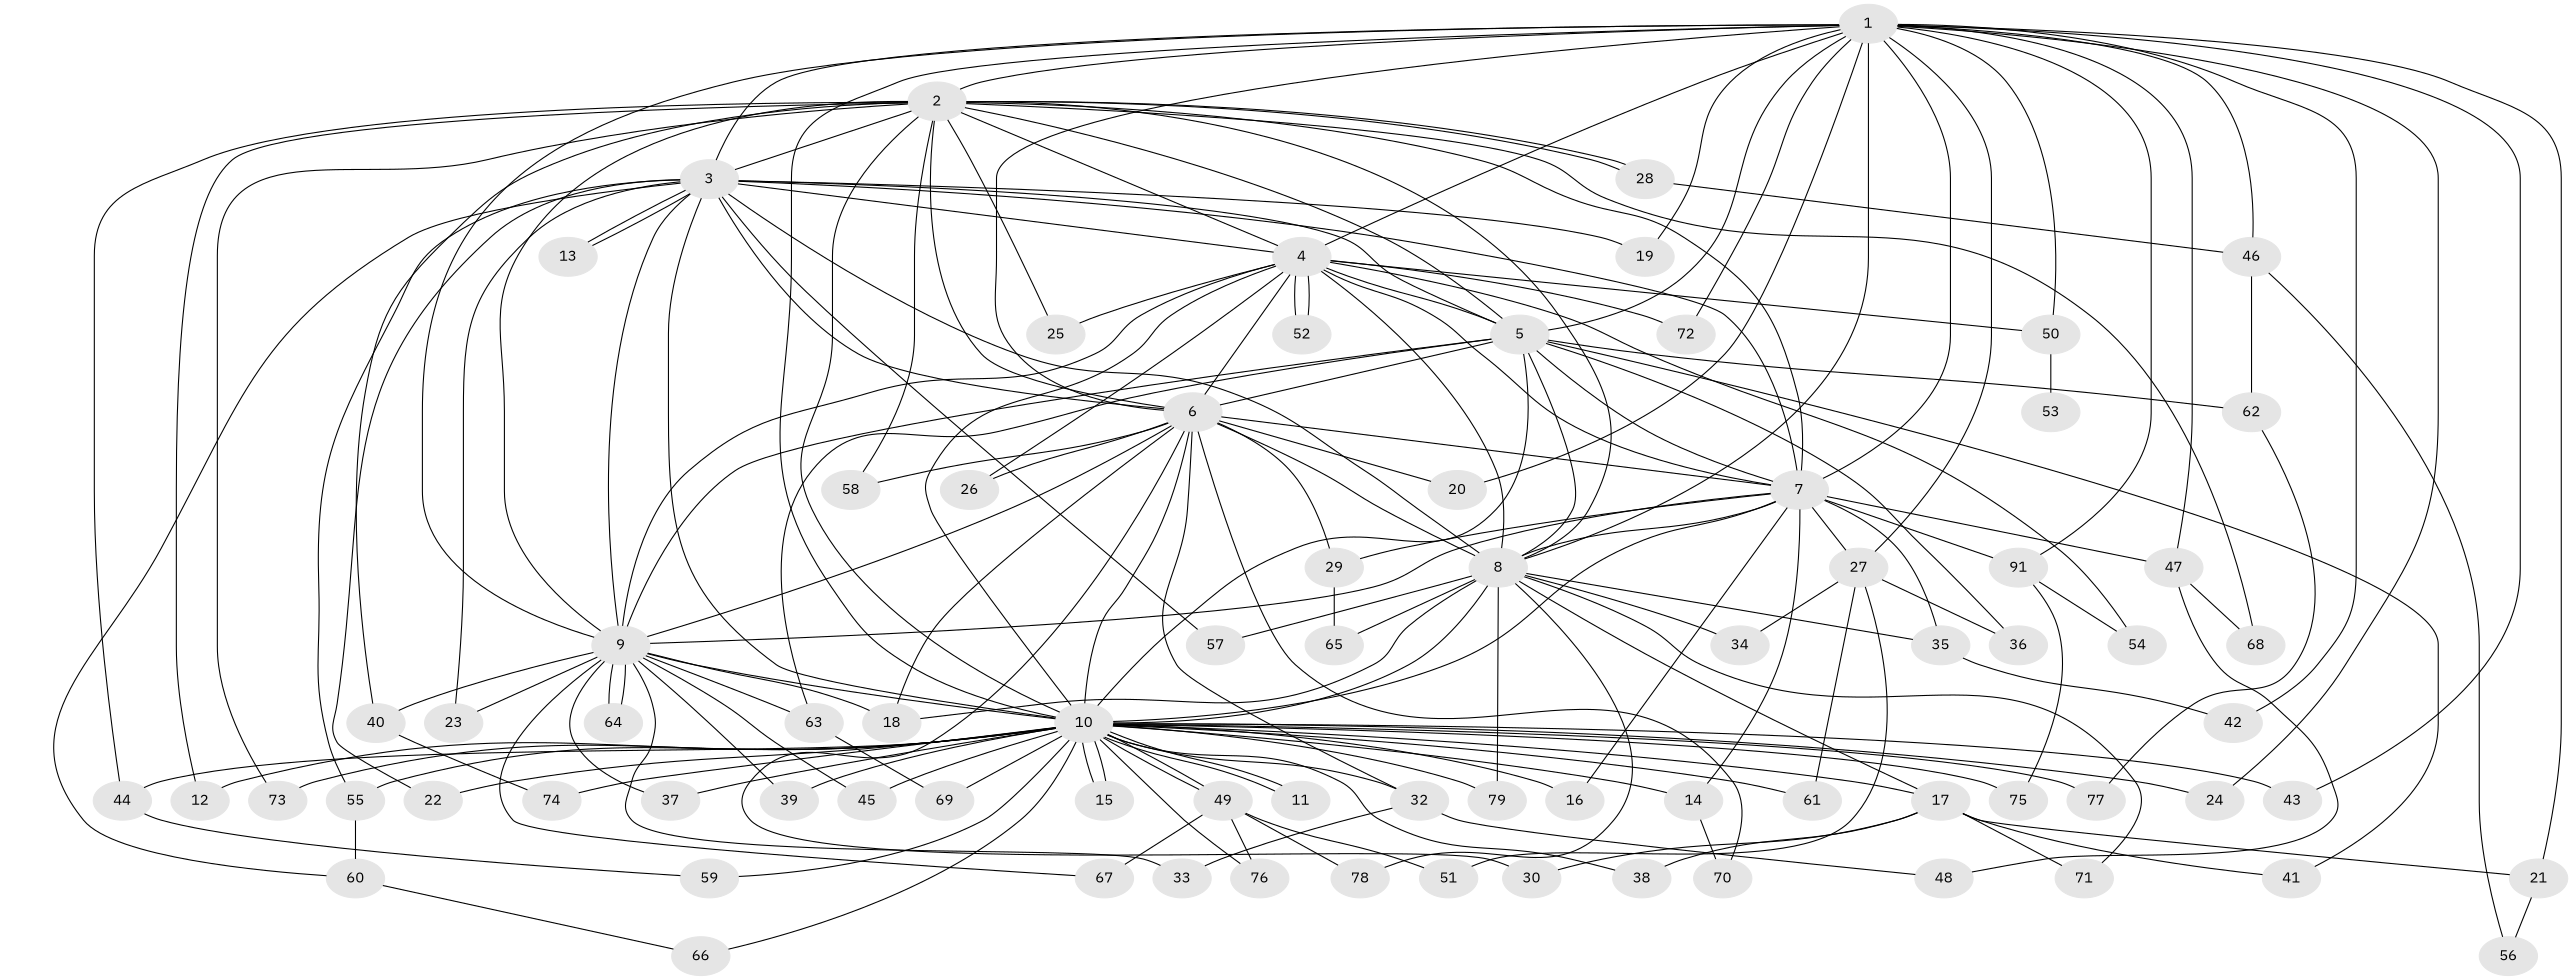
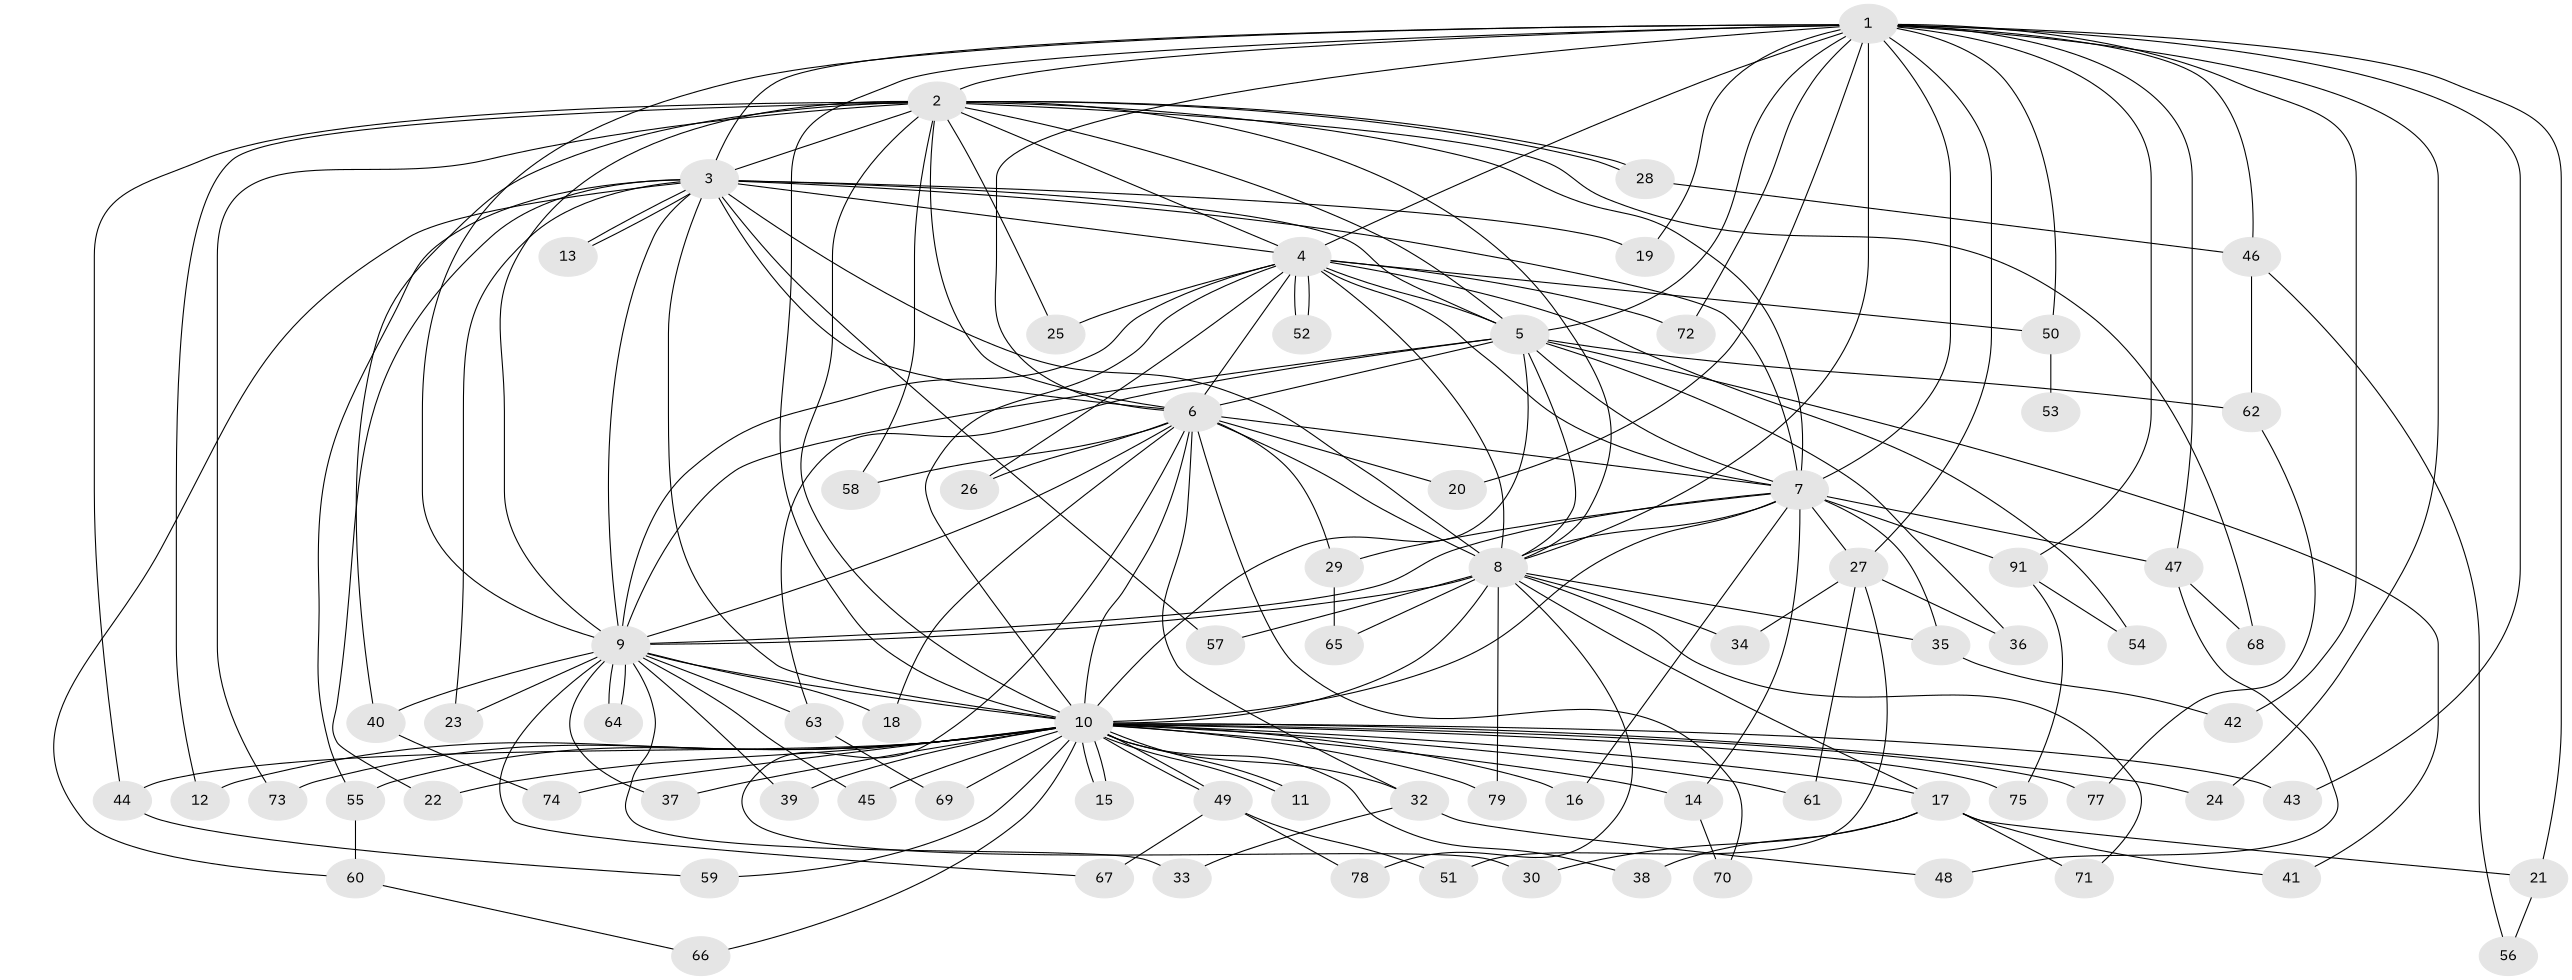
edge "8" -- "18": now "8" -- "9"
node "76": removed
